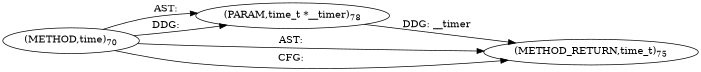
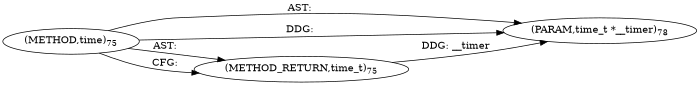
edge "(PARAM,time_t *__timer)" -> "(METHOD_RETURN,time_t)": reversed
node "(METHOD,time)": text "70" -> "75"
